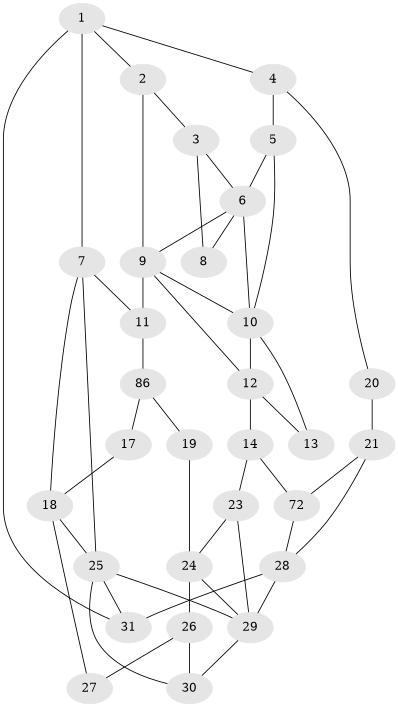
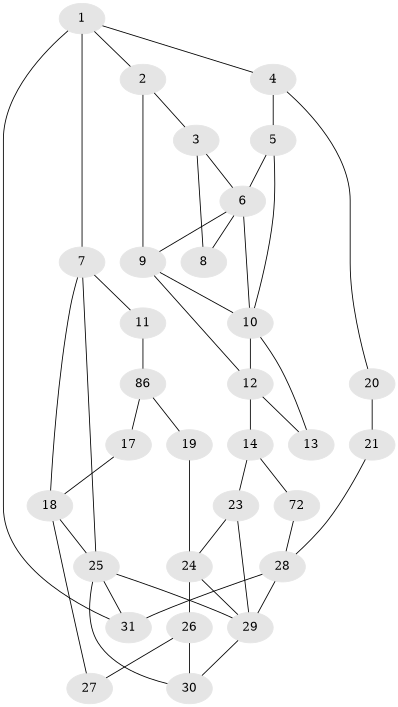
edge "9" -- "11": removed
edge "21" -- "72": removed
